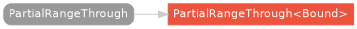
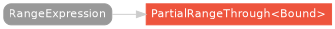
node "PartialRangeThrough": label "PartialRangeThrough" -> "RangeExpression"
